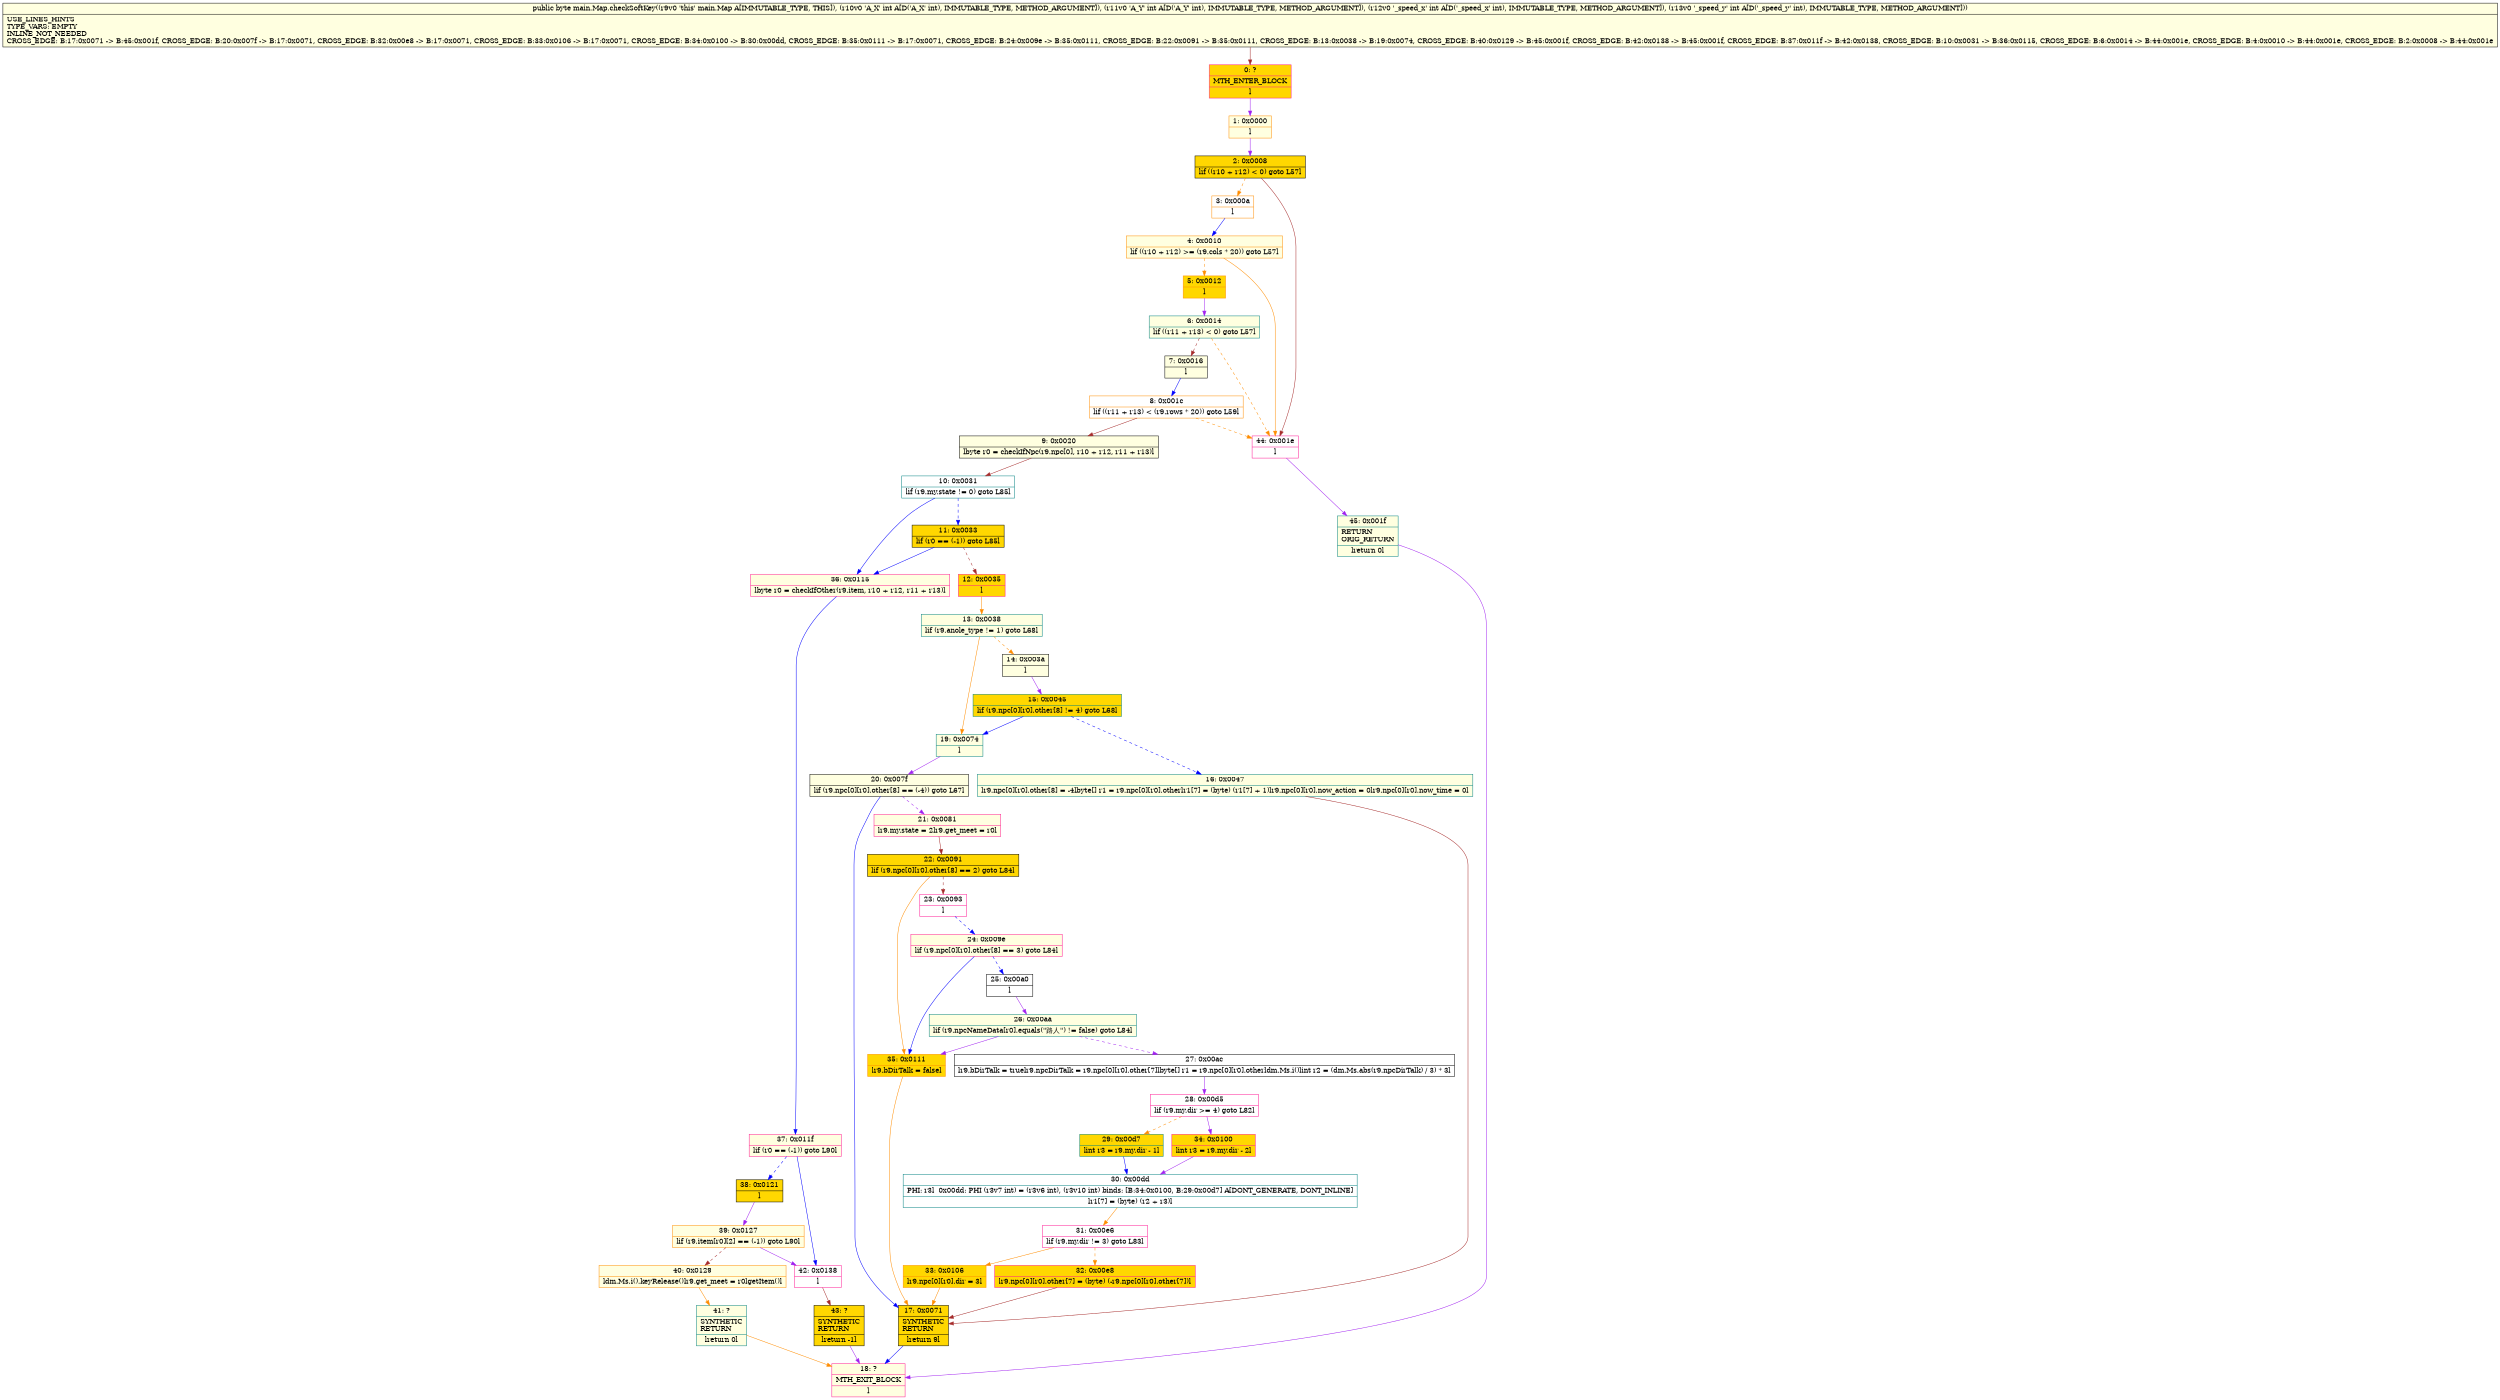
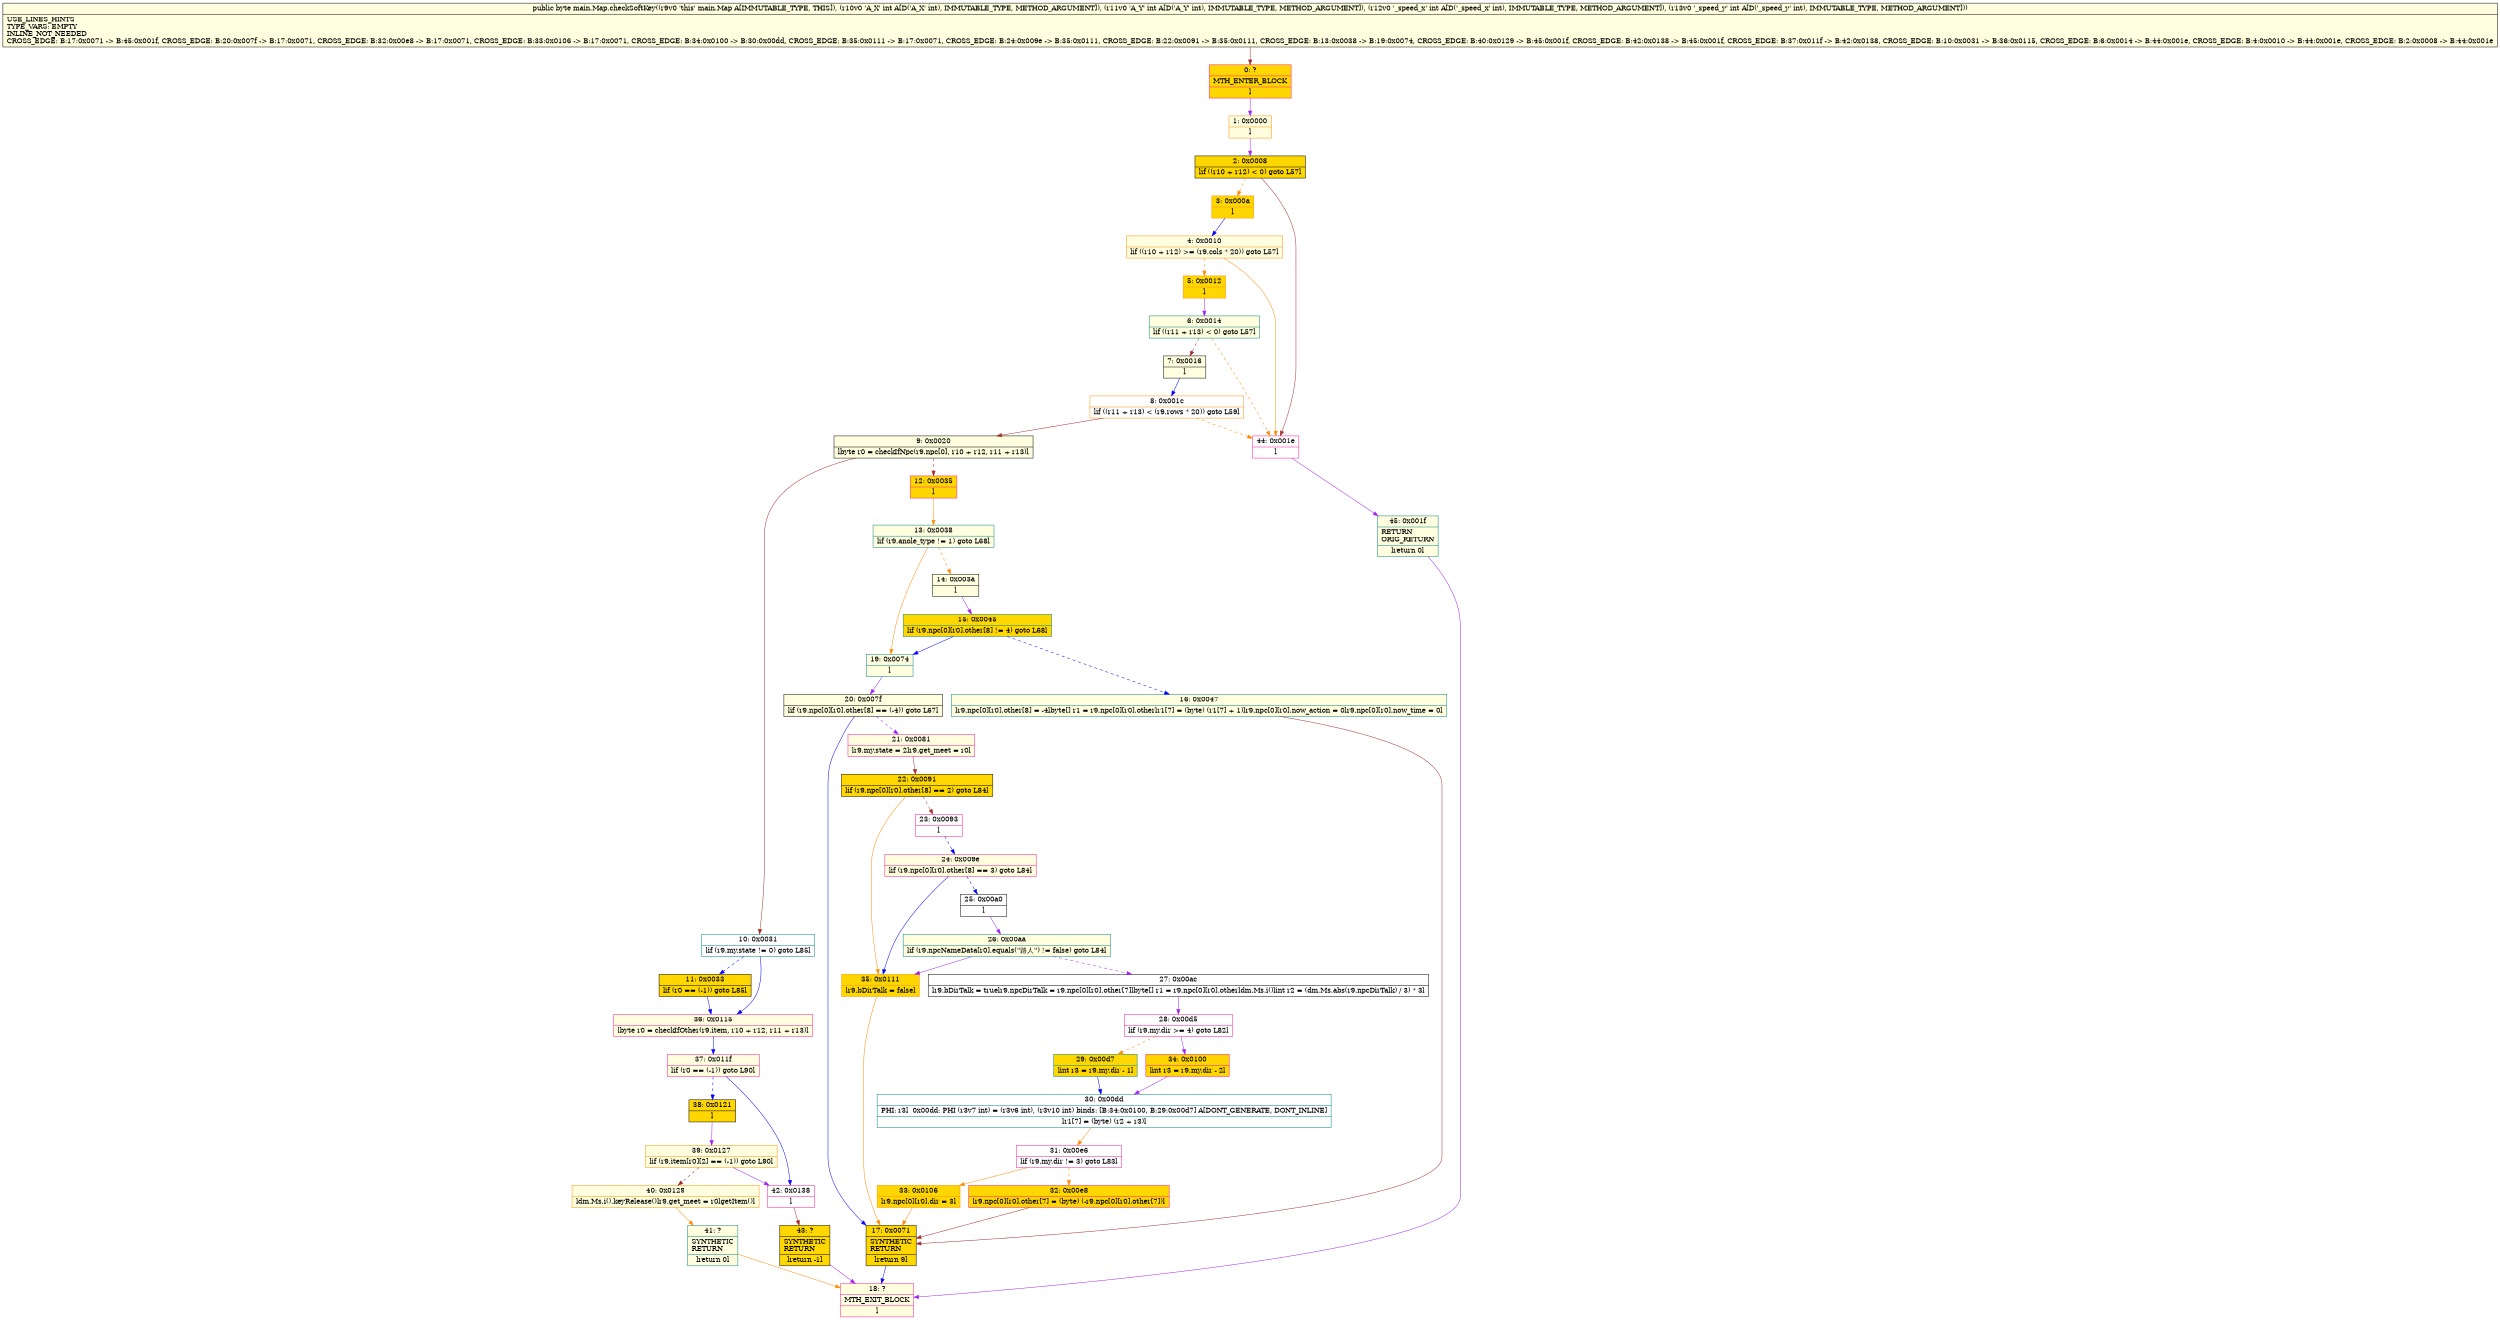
node "3: 0x000a": fillcolor white -> gold
edge "11: 0x0033" -> "12: 0x0035": now "9: 0x0020" -> "12: 0x0035"
